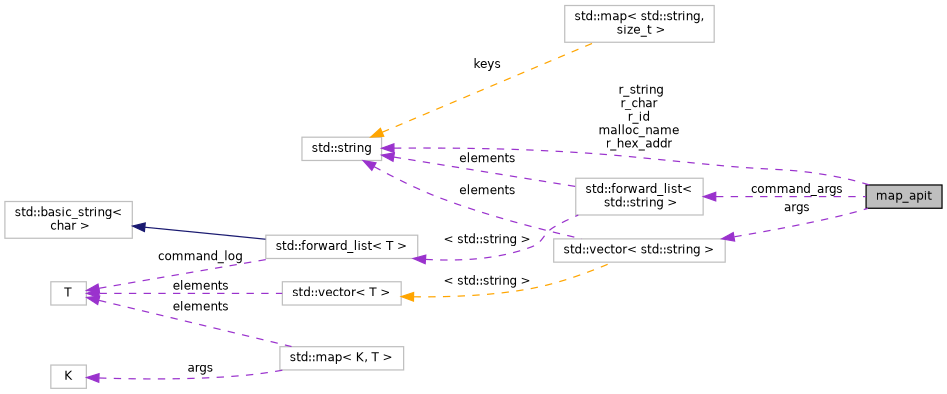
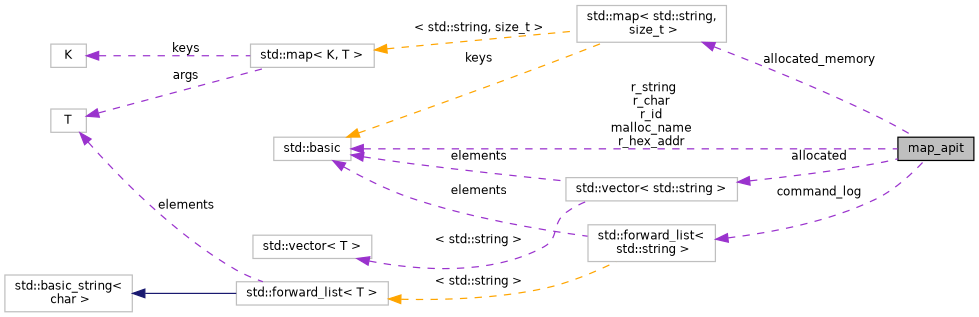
edge "std::map< std::string, size_t >" -> "std::map< K, T >": added, label "< std::string, size_t >"
edge "map_apit" -> "std::map< std::string, size_t >": added, label "allocated_memory"
node "std::string": label "std::string" -> "std::basic"
edge "map_apit" -> "std::forward_list< std::string >": label " command_args" -> " command_log"
edge "map_apit" -> "std::vector< std::string >": label " args" -> " allocated"
edge "std::forward_list< std::string >" -> "std::forward_list< T >": color darkorchid3 -> orange
edge "std::forward_list< T >" -> "T": label " command_log" -> " elements"
edge "std::vector< std::string >" -> "std::vector< T >": color orange -> darkorchid3
edge "std::vector< T >" -> "T": removed, label "elements"
edge "std::map< K, T >" -> "T": label " elements" -> " args"
edge "std::map< K, T >" -> "K": label " args" -> " keys"
